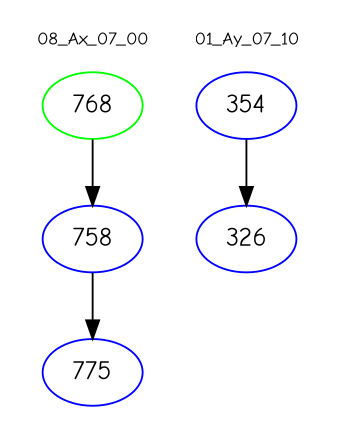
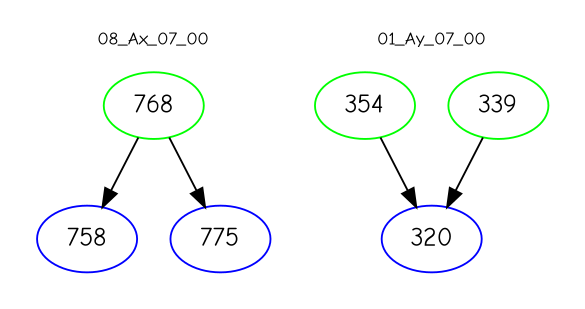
cluster "01_Ay_07_10": label "01_Ay_07_10" -> "01_Ay_07_00"
node "354": color blue -> green
node "339": added
node "326": label "326" -> "320"
edge "758" -> "775": now "768" -> "775"
